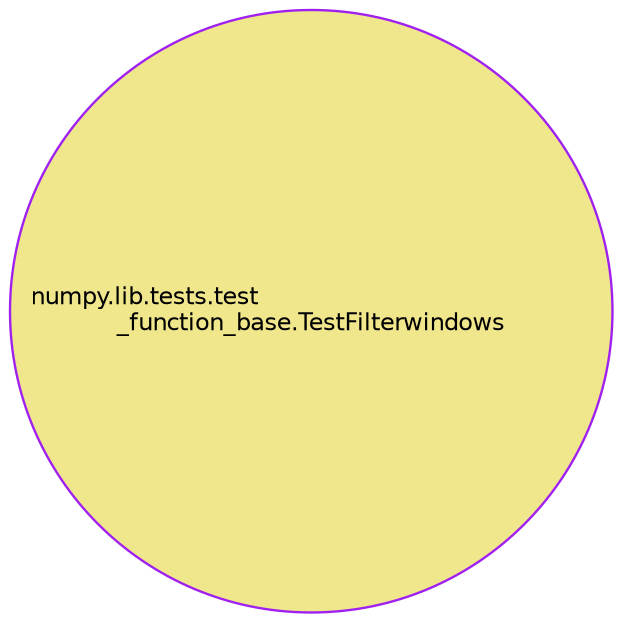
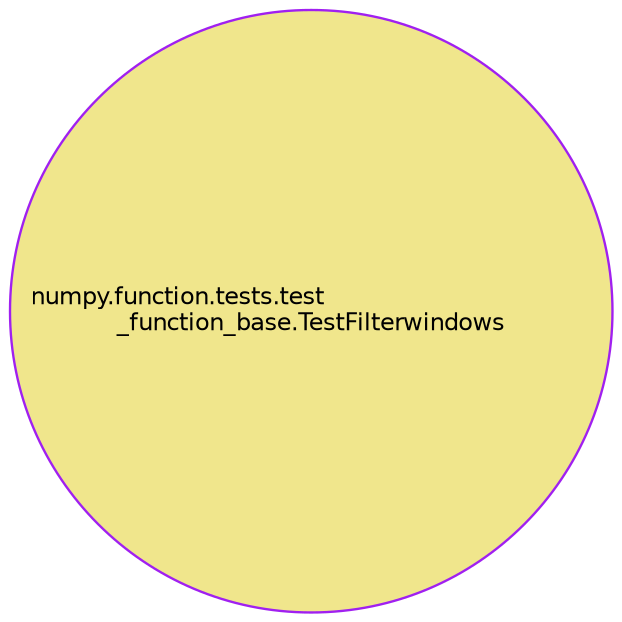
node "numpy.lib.tests.test _function_base.TestFilterwindows": label "numpy.lib.tests.test _function_base.TestFilterwindows" -> "numpy.function.tests.test _function_base.TestFilterwindows"
